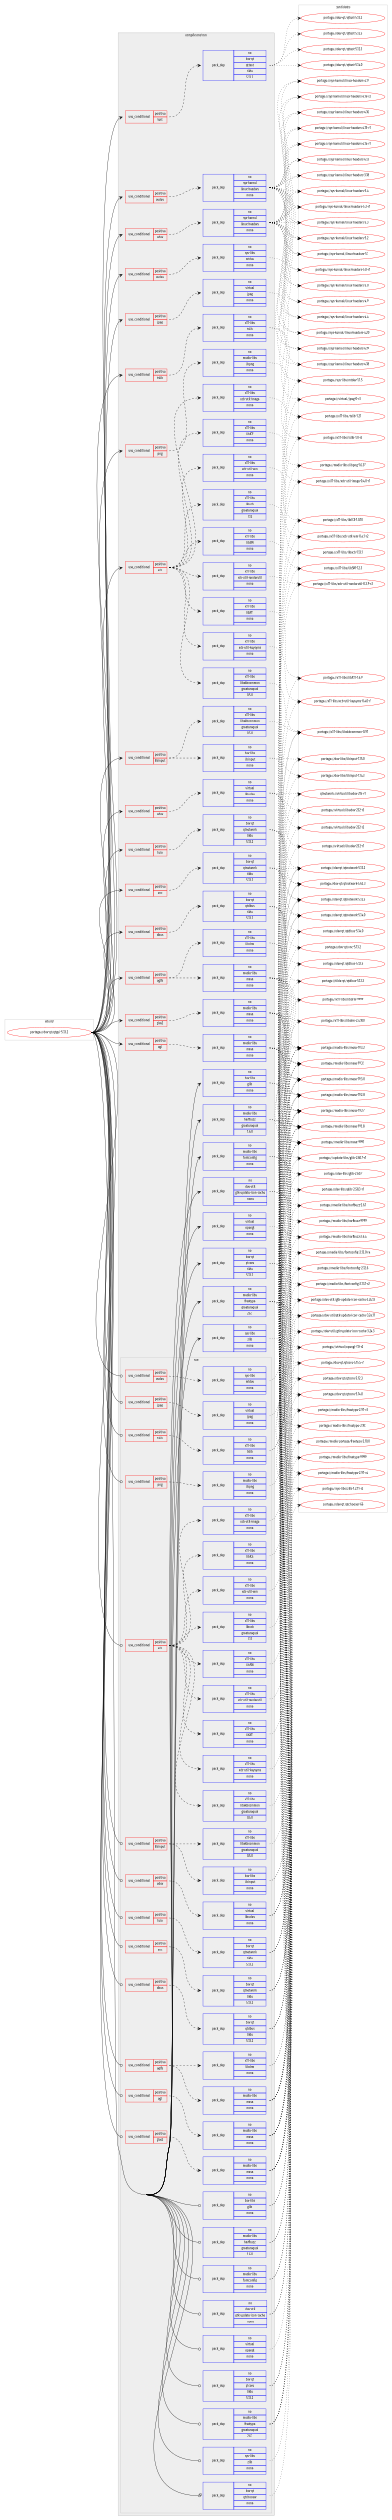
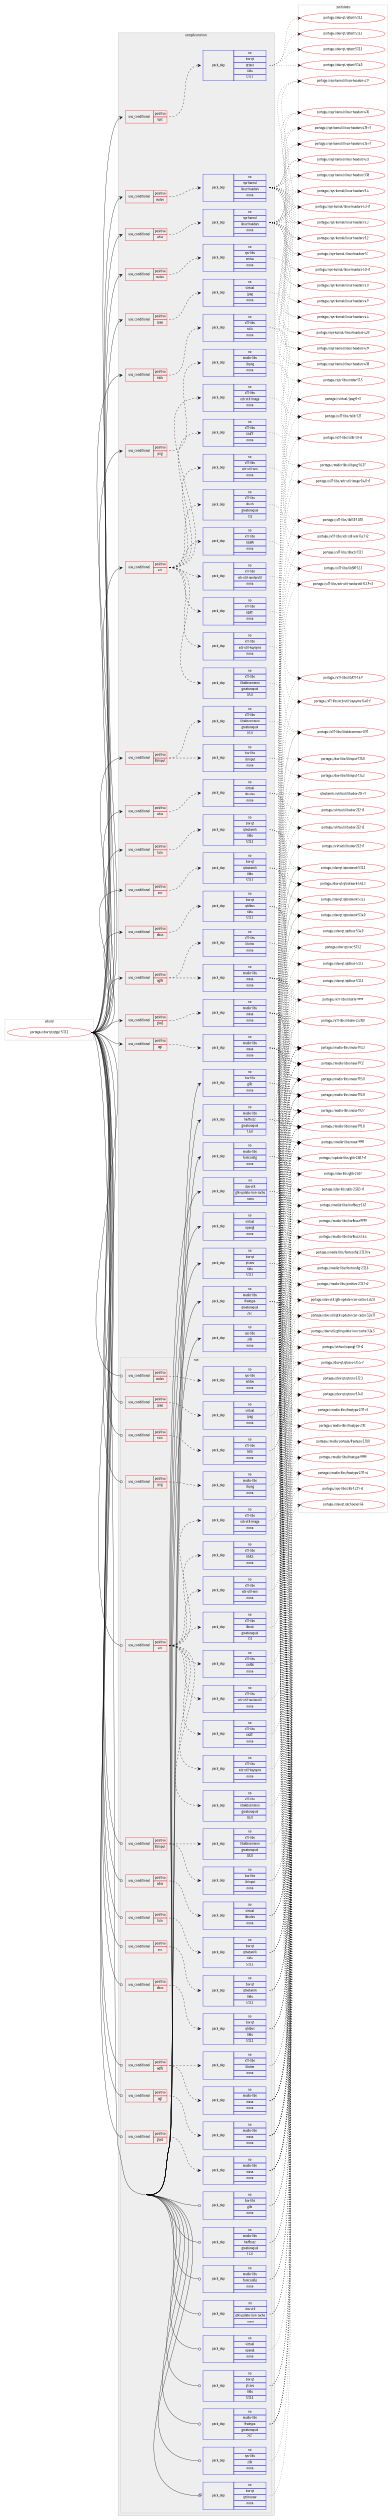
node "portage://sys-kernel/linux-headers-4.16-r2": removed
node "portage://tilde-qt/qtdbus-5.12.3": label "portage://tilde-qt/qtdbus-5.12.3" -> "portage://dev-qt/qtdbus-5.12.3"
node "portage://media-libs/fontconfig-2.13.1-r2": label "portage://media-libs/fontconfig-2.13.1-r2" -> "portage://media-libs/positive-2.13.1-r2"
